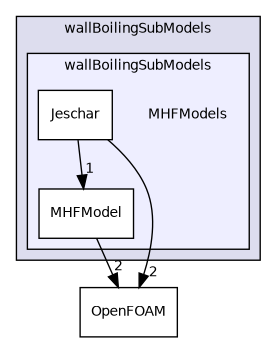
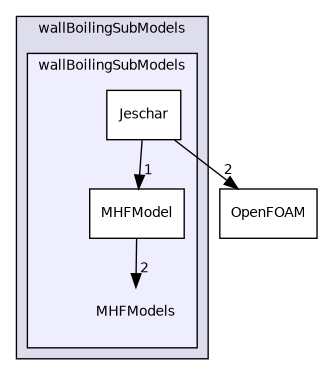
edge "MHFModel" -> "OpenFOAM": now "MHFModel" -> "MHFModels"
